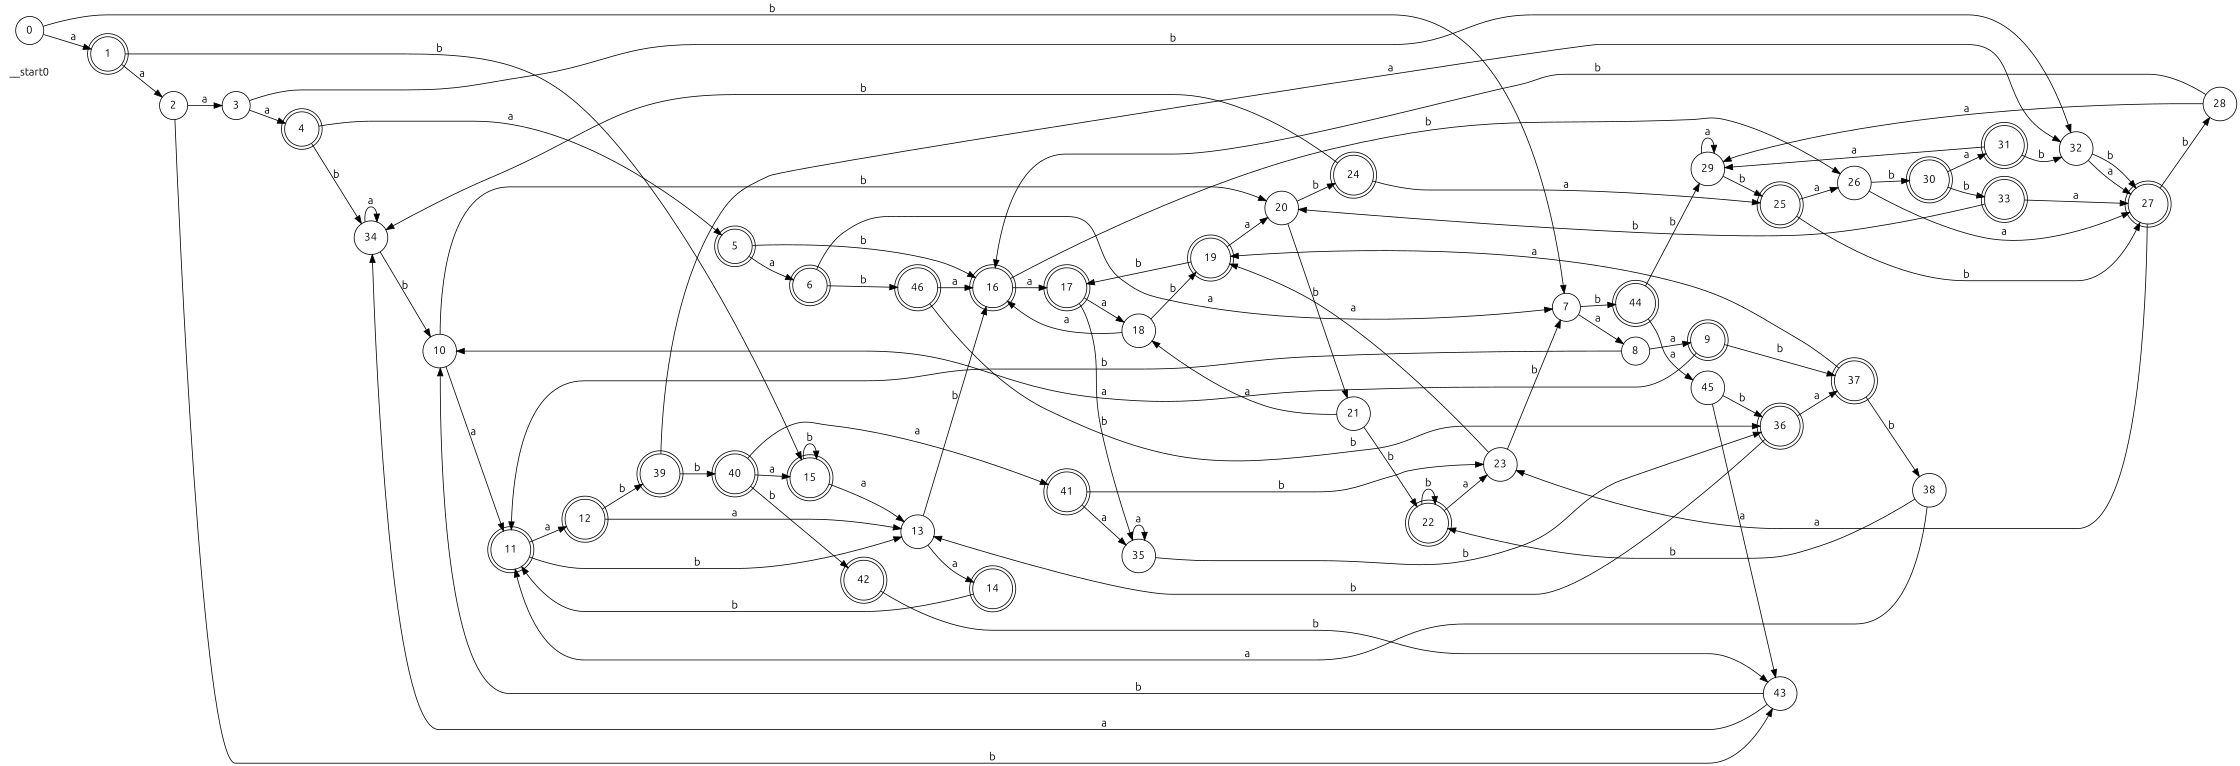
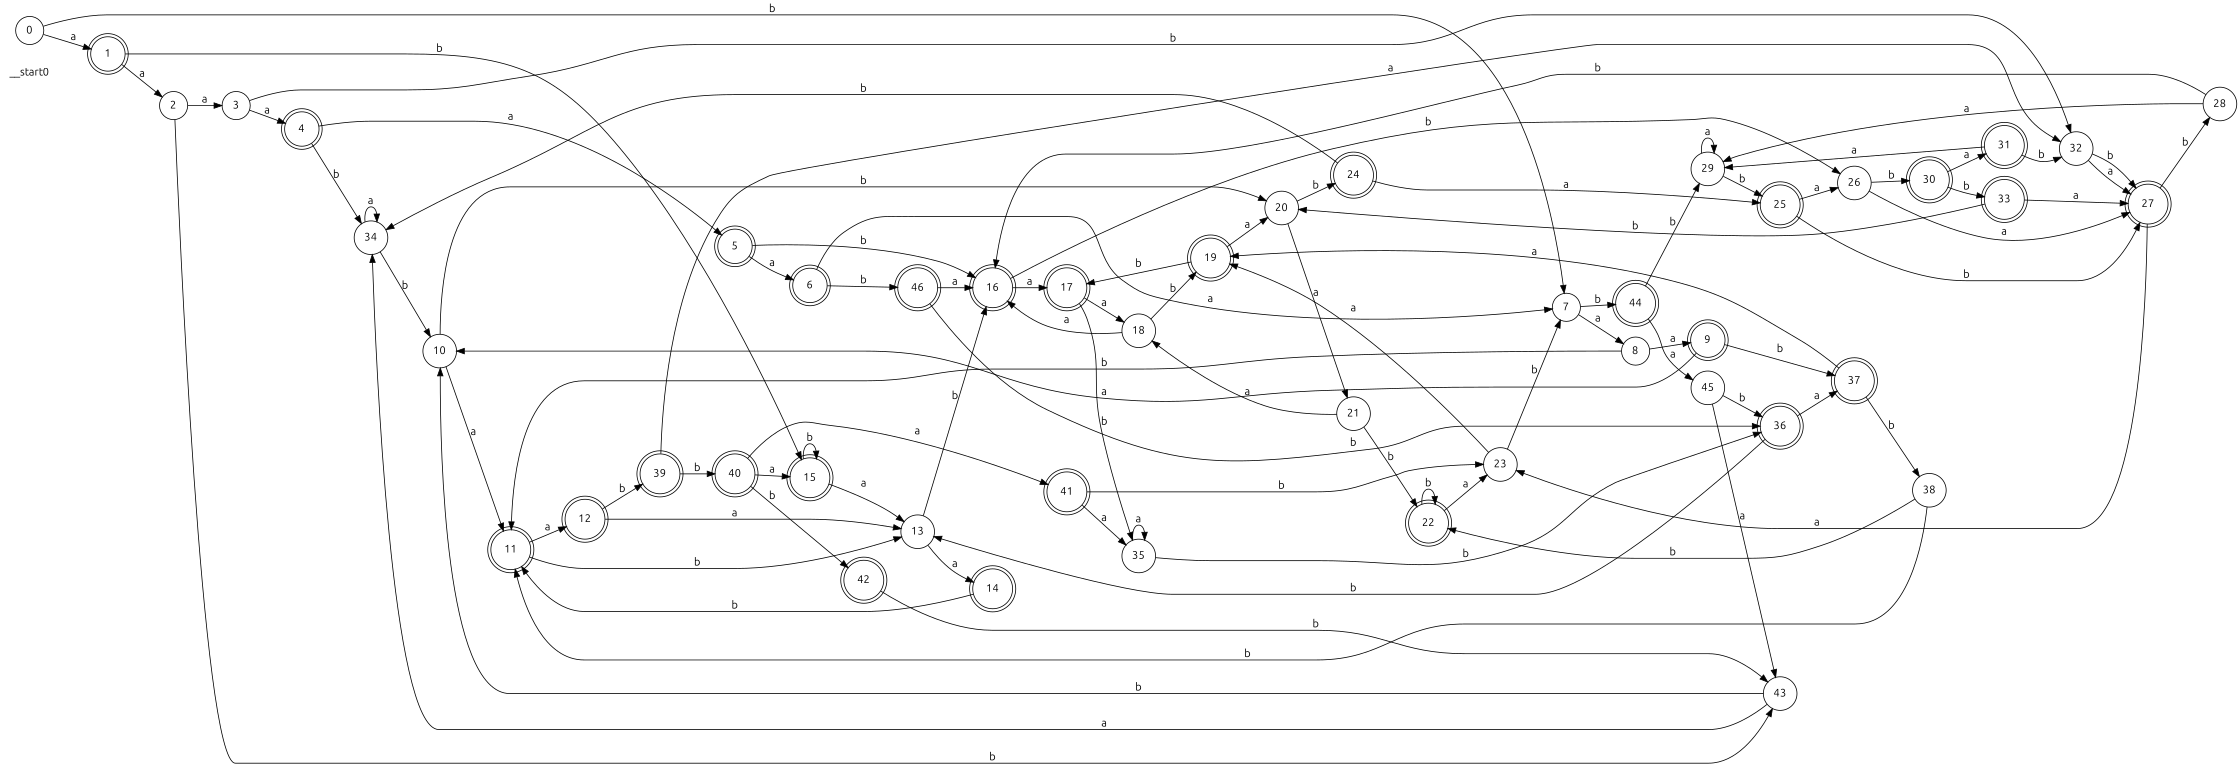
edge "20" -> "21": label "b" -> "a"
edge "38" -> "11": label "a" -> "b"
